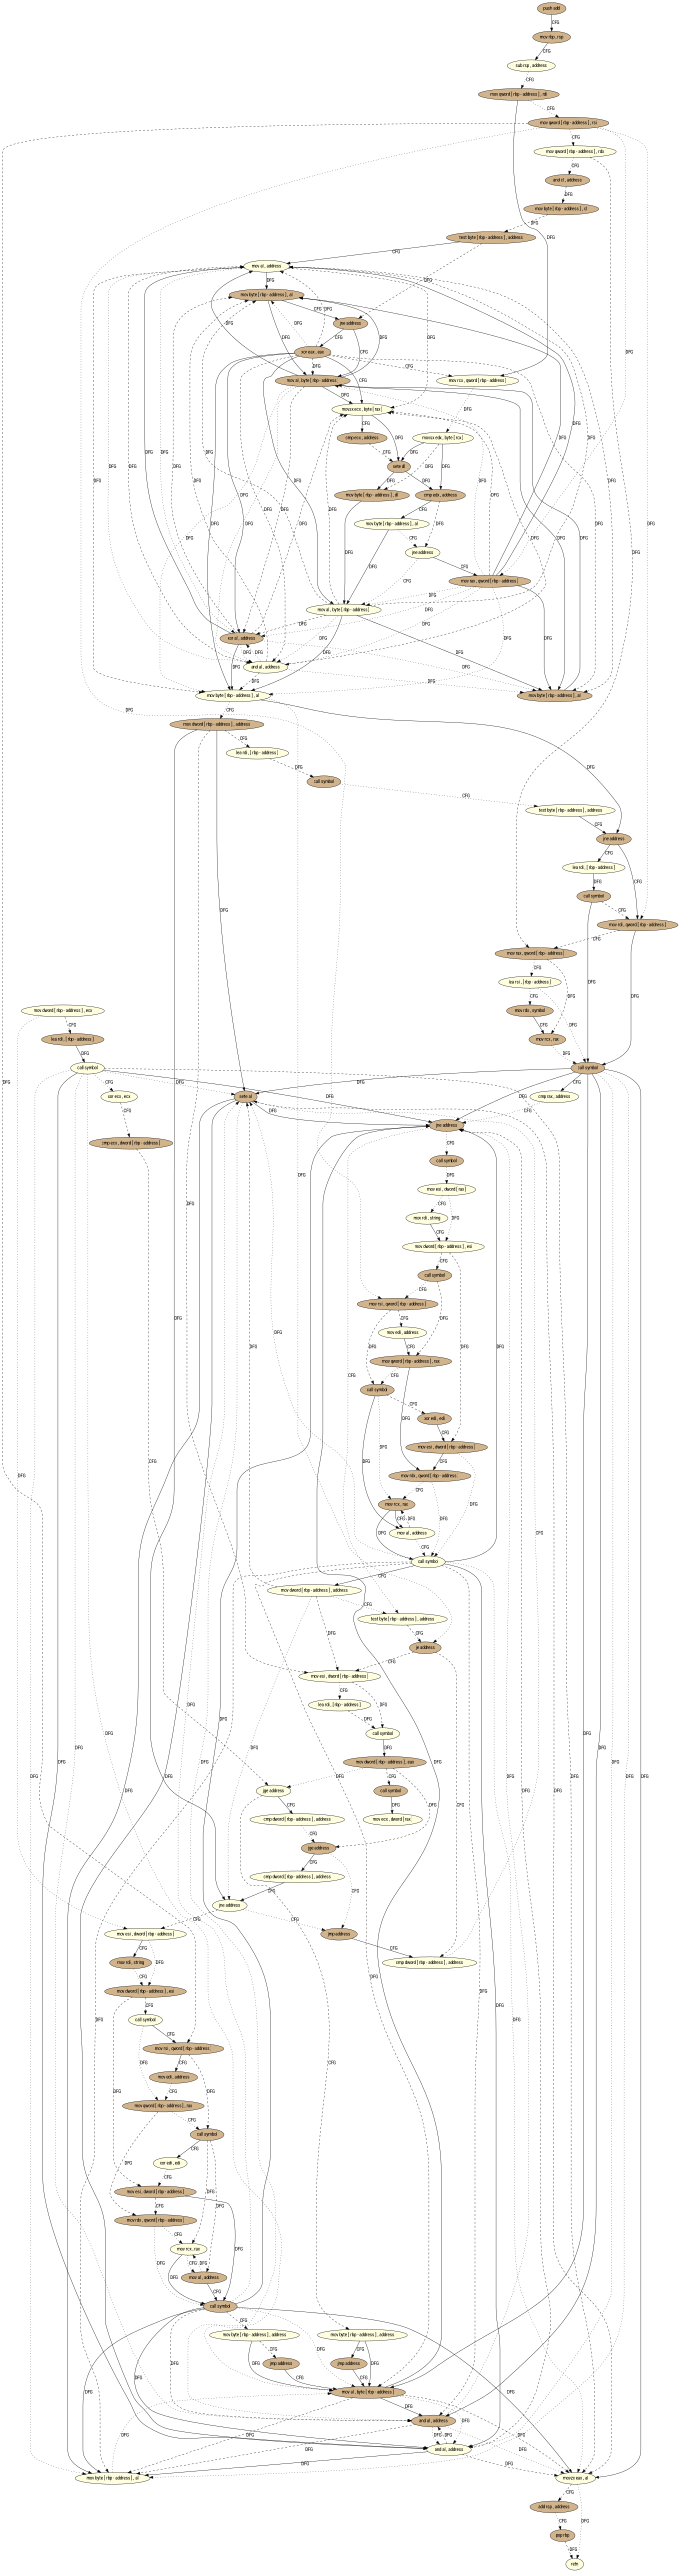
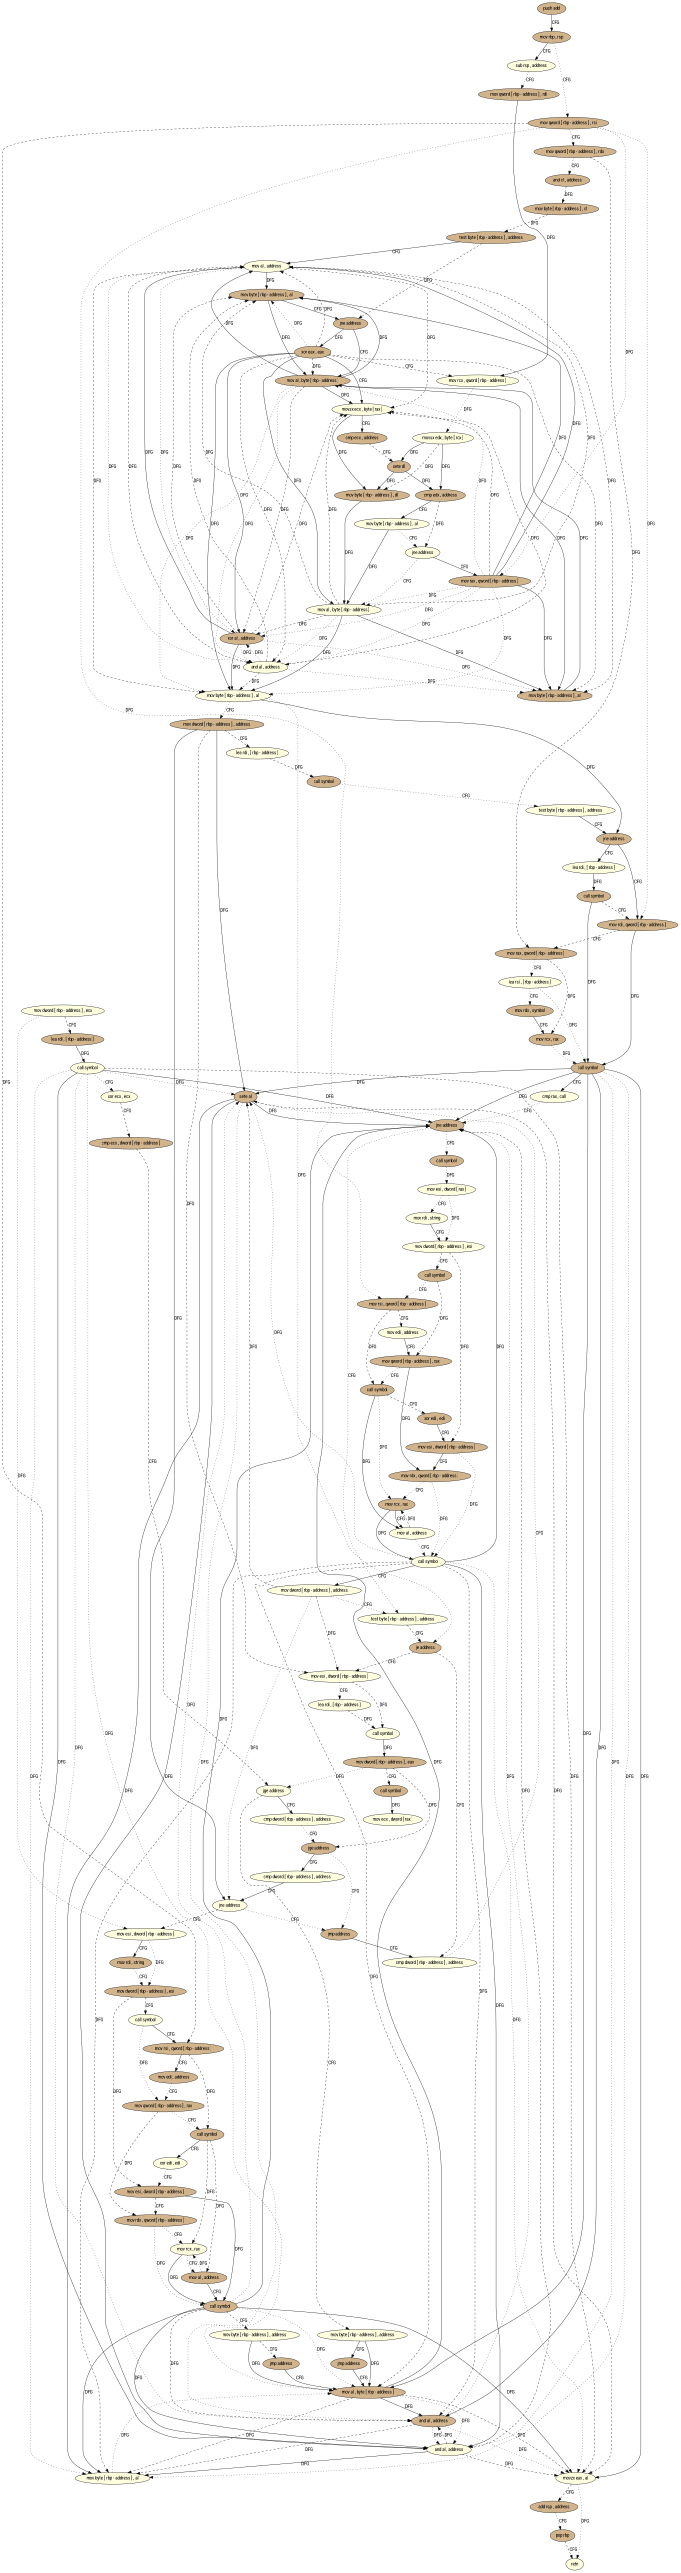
edge "mov qword [ rbp - address ] , rdi" -> "mov qword [ rbp - address ] , rsi": now "mov rbp , rsp" -> "mov qword [ rbp - address ] , rsi"
node "mov qword [ rbp - address ] , rdx": fillcolor lightyellow -> tan
edge "movsx ecx , byte [ rax ]" -> "sete dl": now "movsx ecx , byte [ rax ]" -> "mov byte [ rbp - address ] , dl"
node "cmp rax , address": label "cmp rax , address" -> "cmp rax , call"
edge "pop rbp" -> "retn": label "DFG" -> "CFG"
